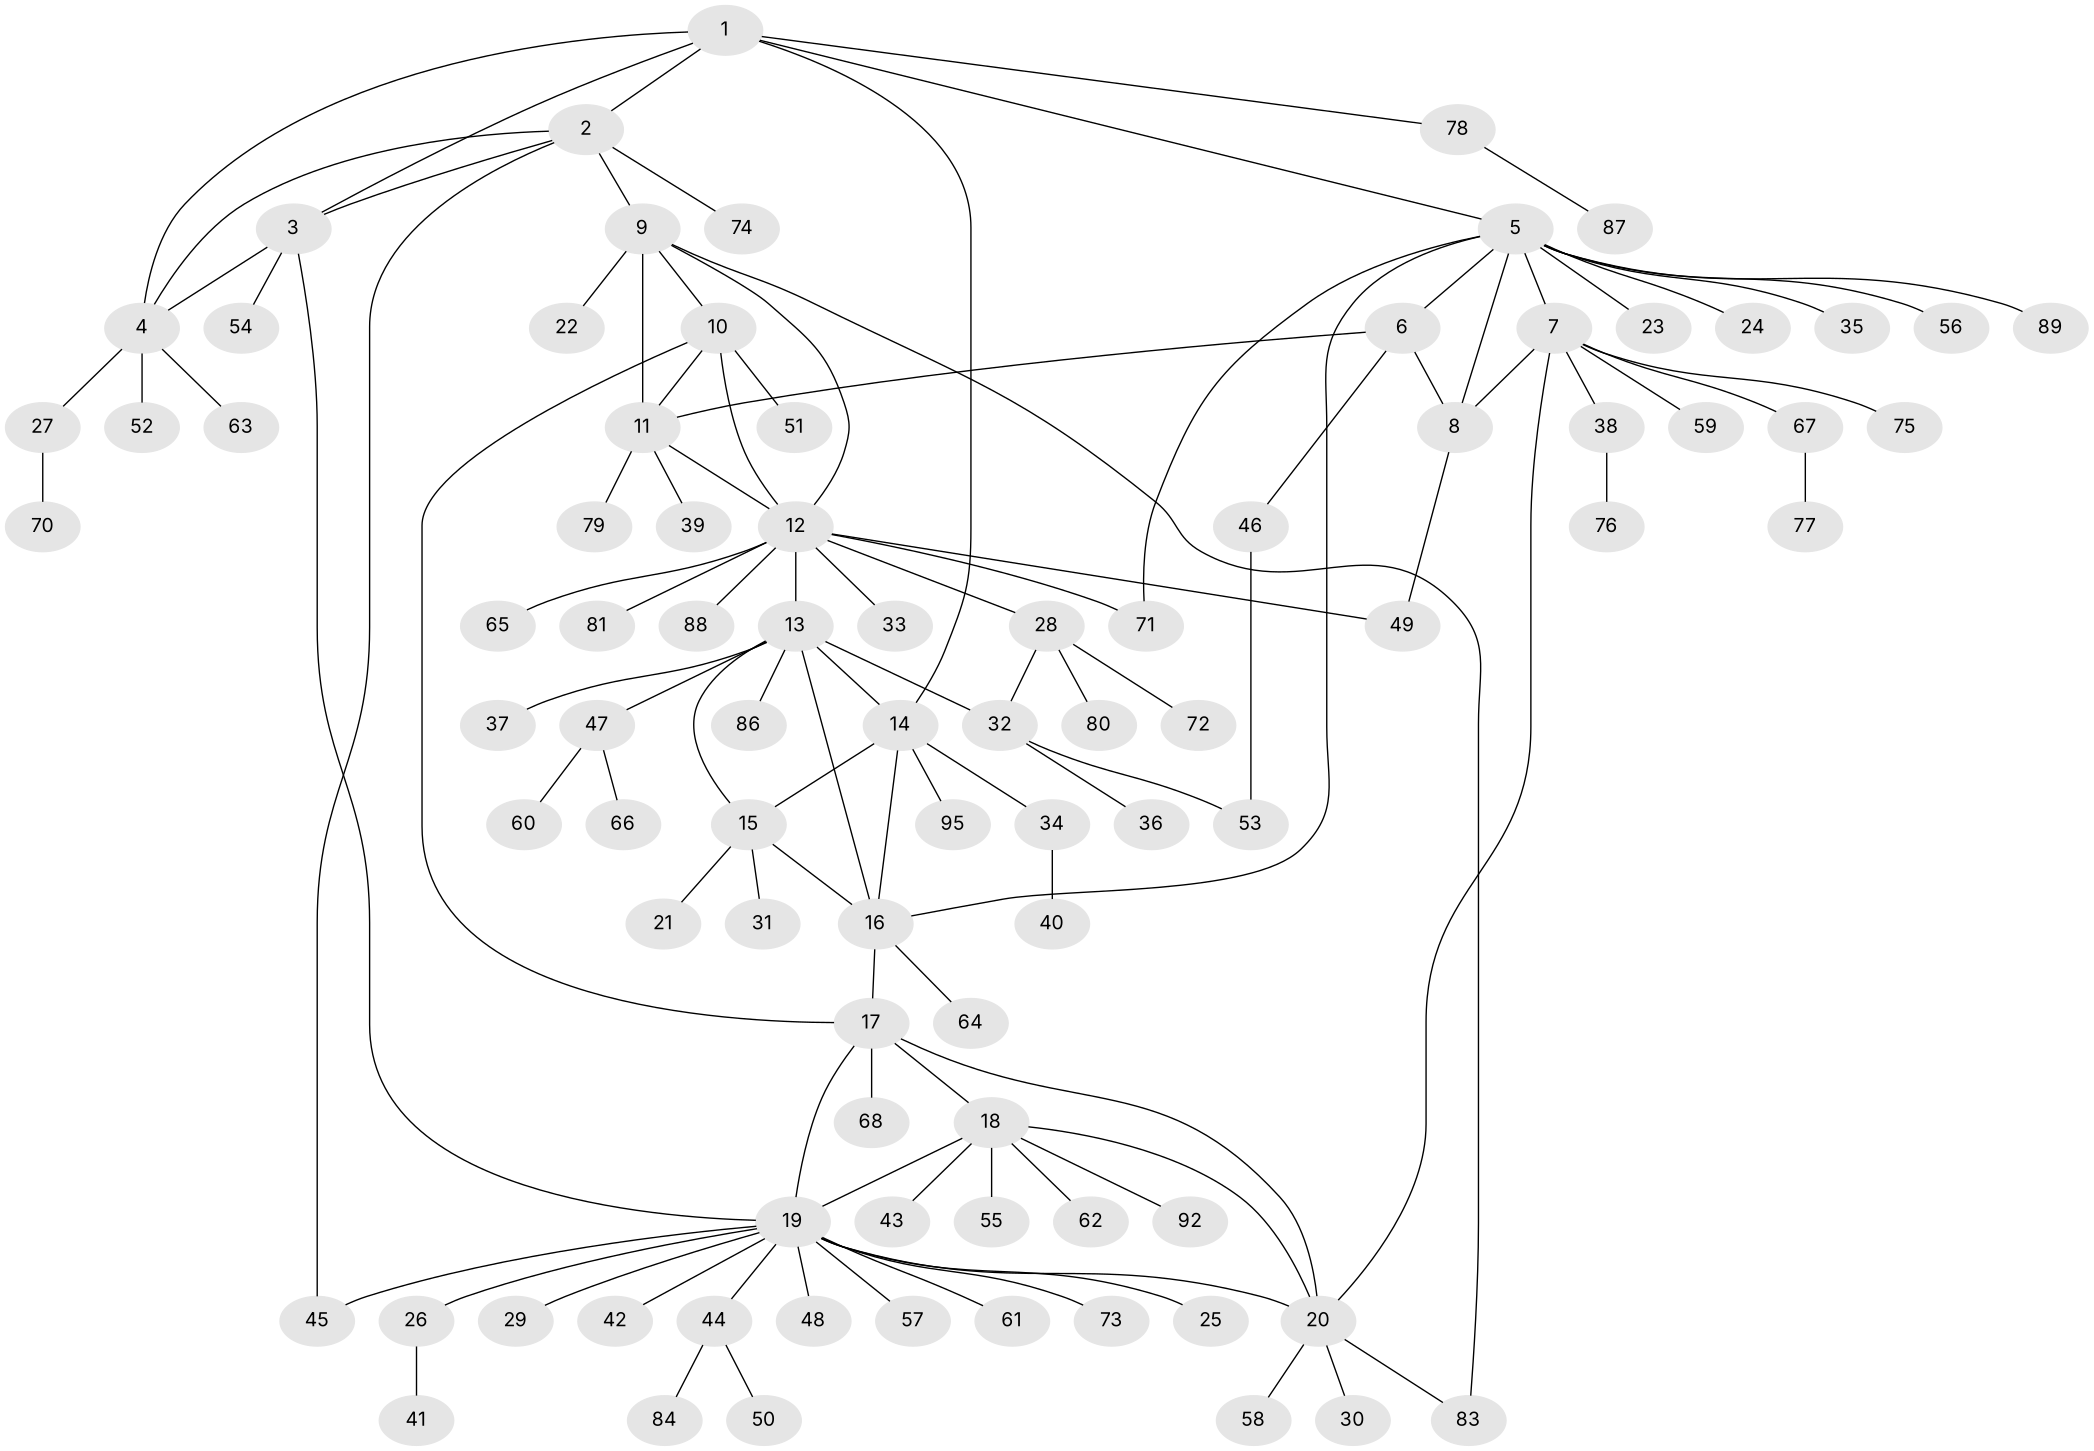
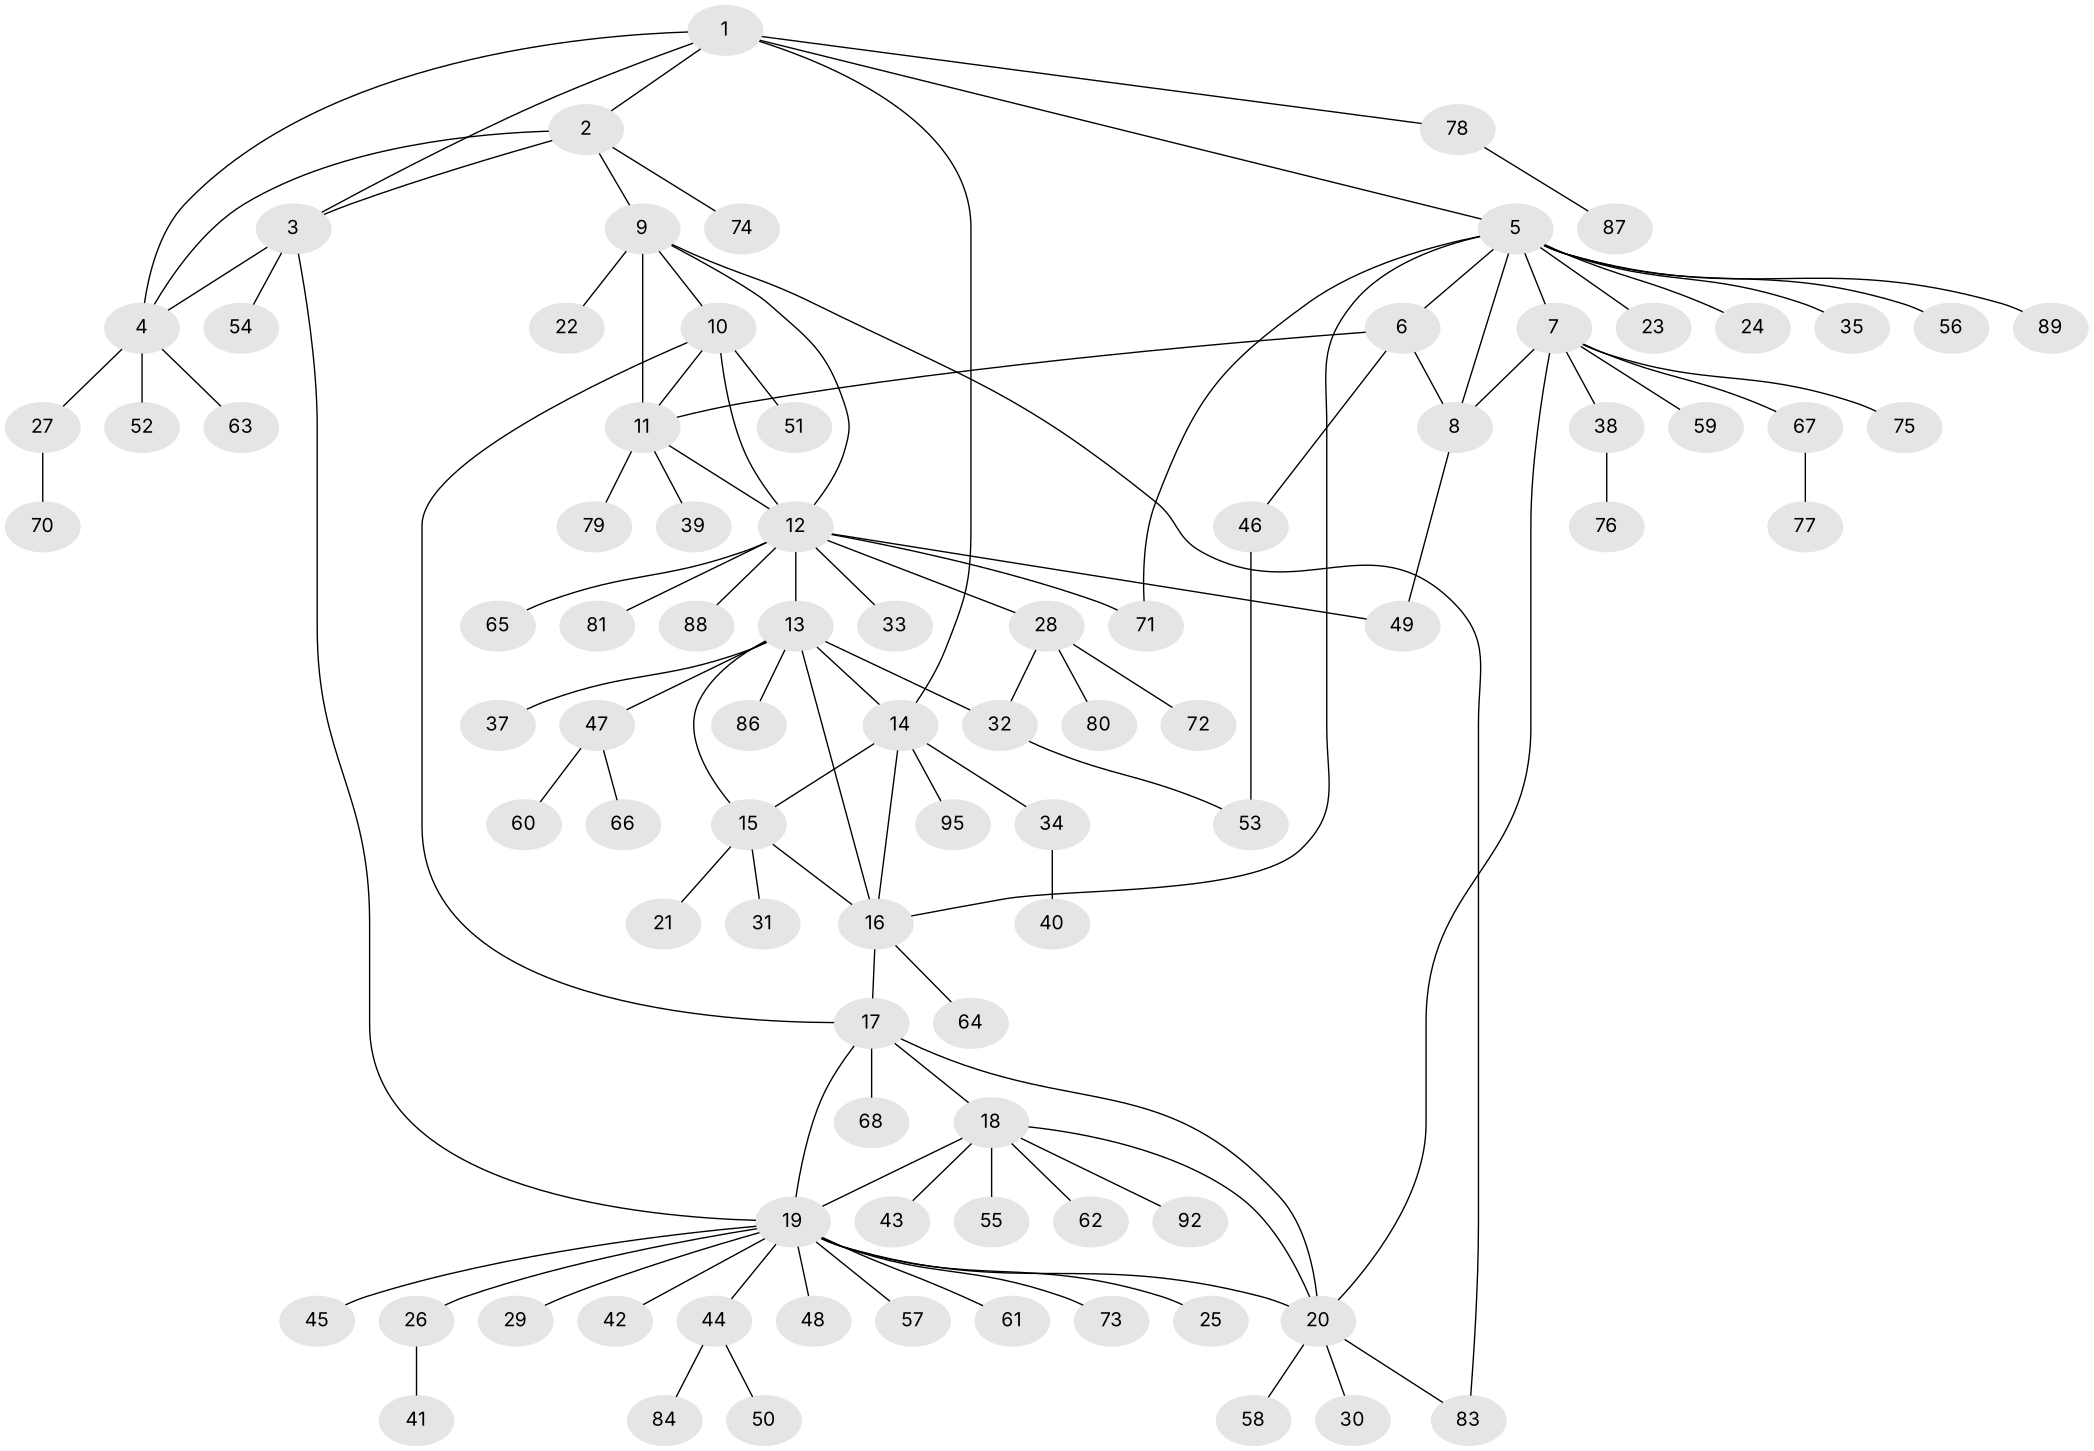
edge "2" -- "45": removed
node "36": removed
